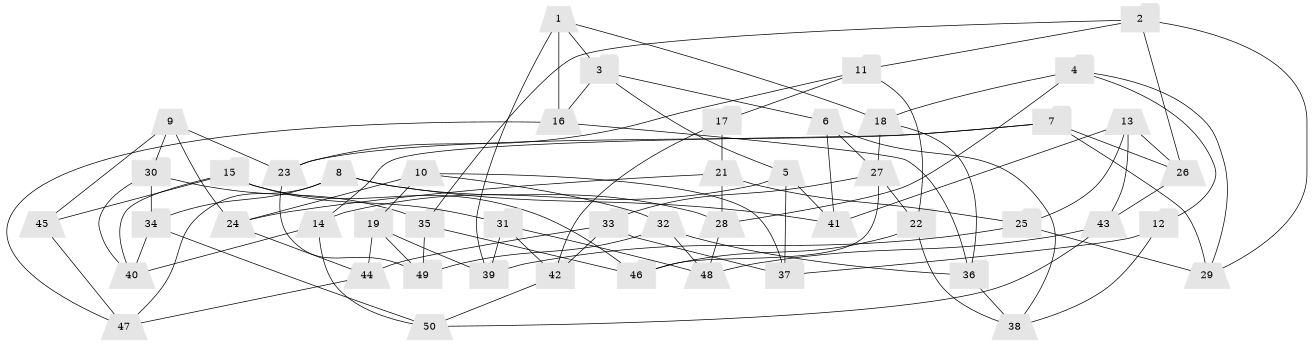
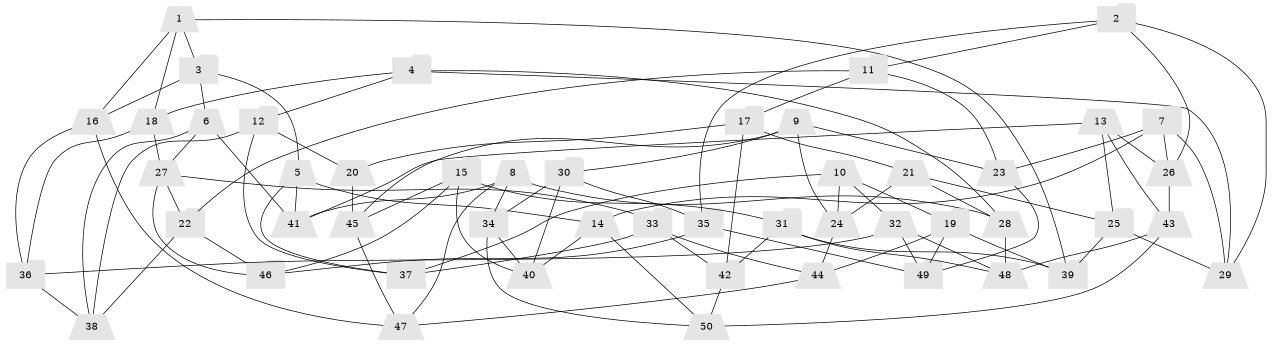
node "20": added
